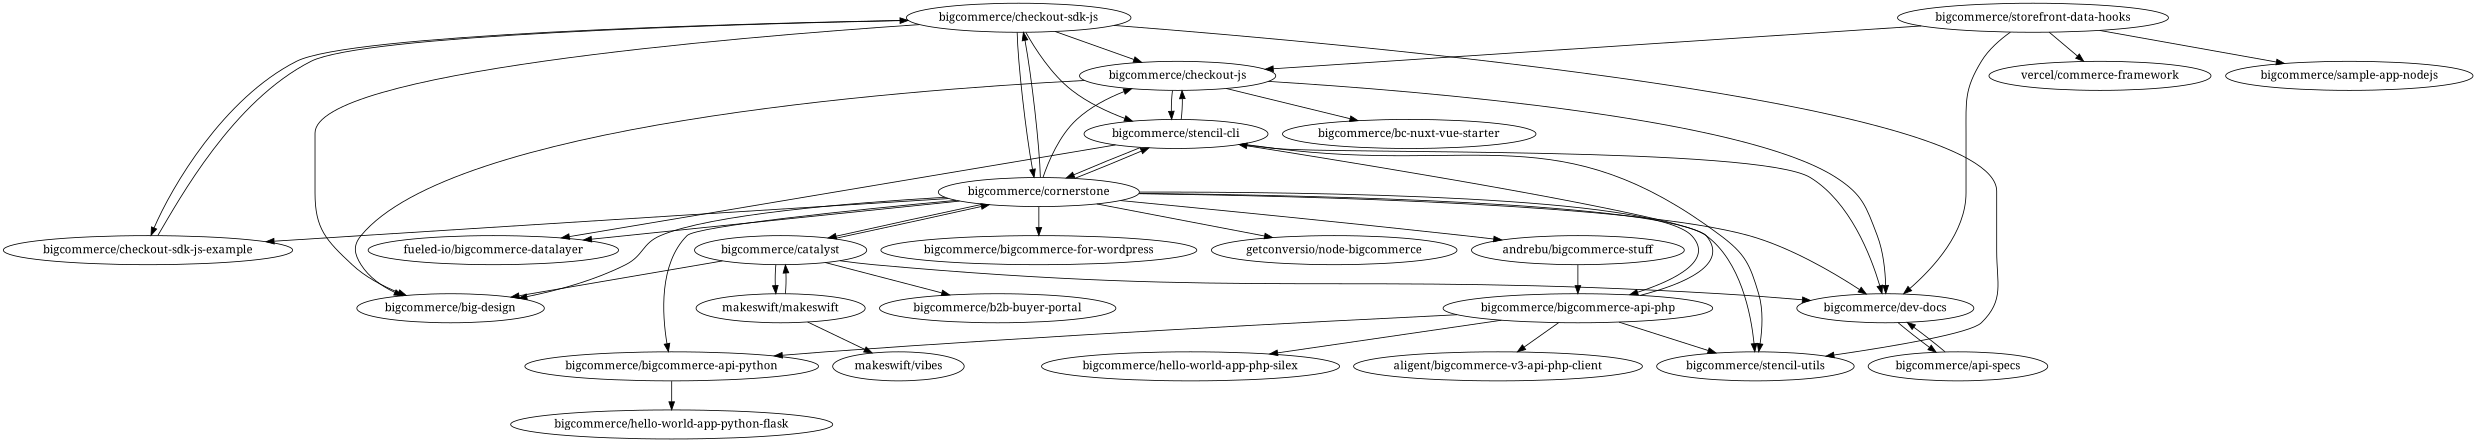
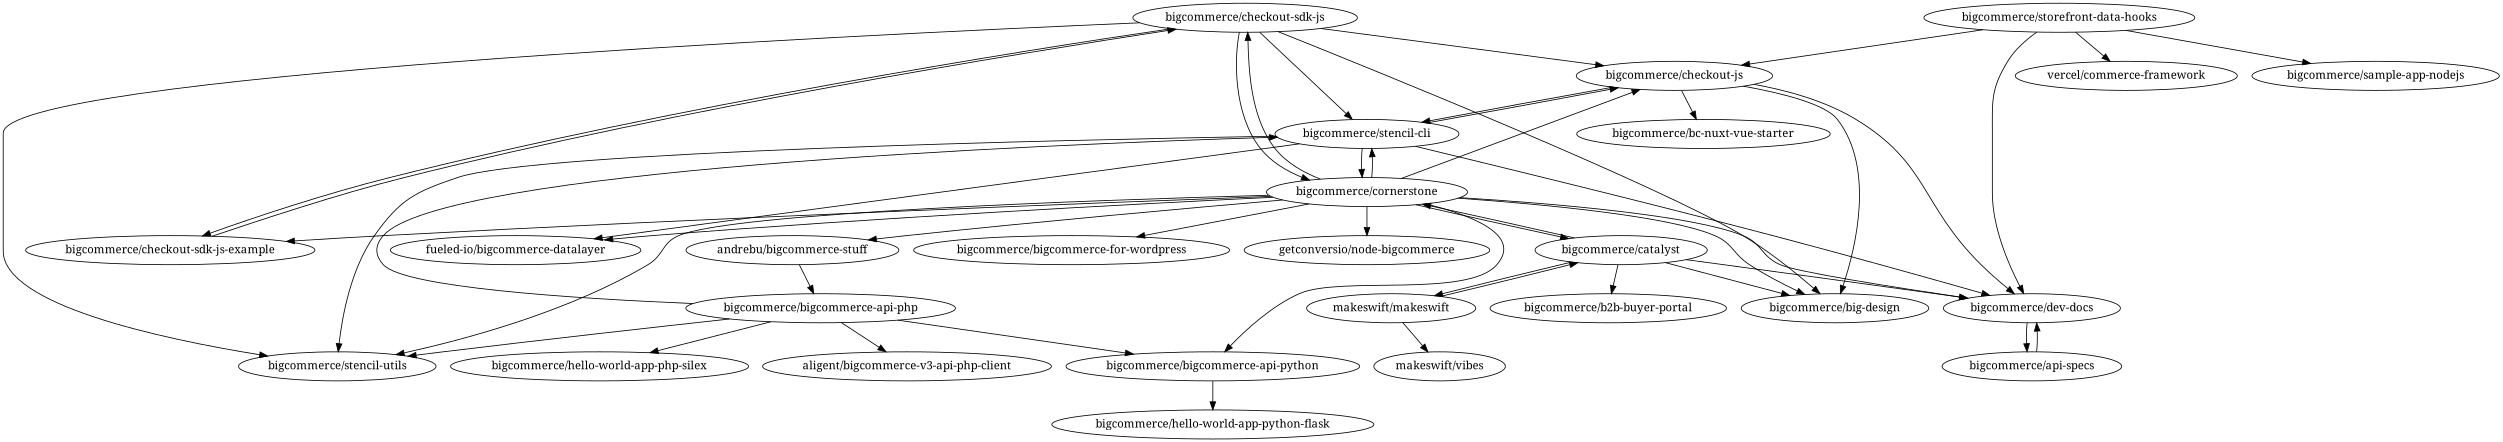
edge "bigcommerce/cornerstone" -> "bigcommerce/bigcommerce-api-php": removed
